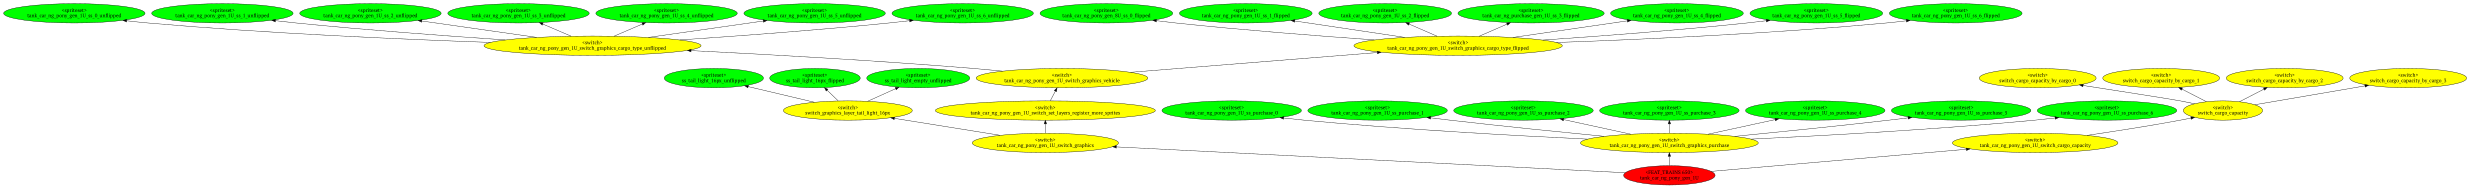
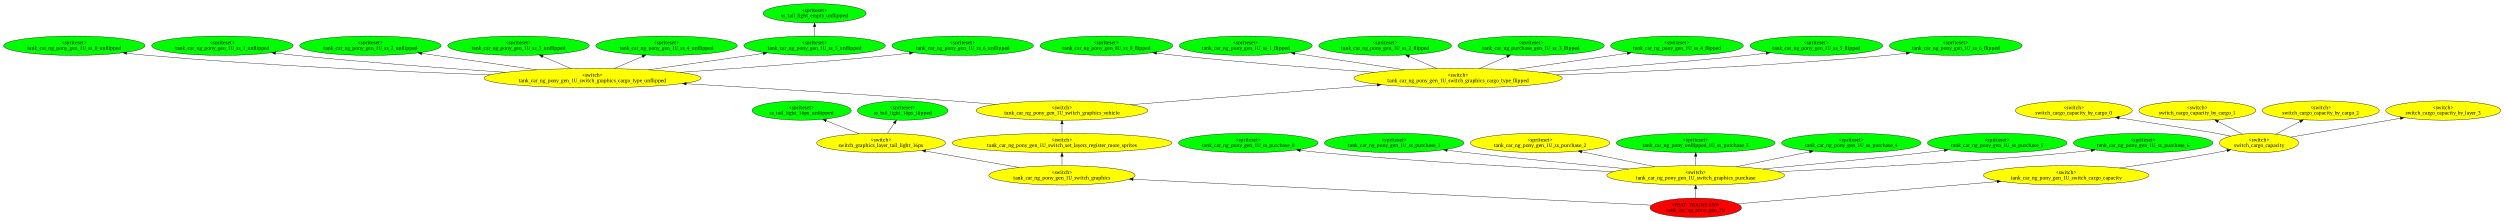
node "<switch> switch_cargo_capacity_by_cargo_3": label "<switch> switch_cargo_capacity_by_cargo_3" -> "<switch> switch_cargo_capacity_by_layer_3"
edge "<switch> switch_graphics_layer_tail_light_16px" -> "<spriteset> ss_tail_light_empty_unflipped": now "<spriteset> tank_car_ng_pony_gen_1U_ss_5_unflipped" -> "<spriteset> ss_tail_light_empty_unflipped"
node "<spriteset> tank_car_ng_pony_gen_1U_ss_purchase_2": fillcolor green -> yellow
node "<spriteset> tank_car_ng_pony_gen_1U_ss_purchase_3": label "<spriteset> tank_car_ng_pony_gen_1U_ss_purchase_3" -> "<spriteset> tank_car_ng_pony_unflipped_1U_ss_purchase_3"
